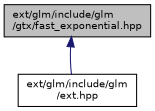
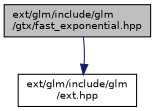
edge "ext/glm/include/glm /ext.hpp" -> "ext/glm/include/glm /gtx/fast_exponential.hpp": reversed
